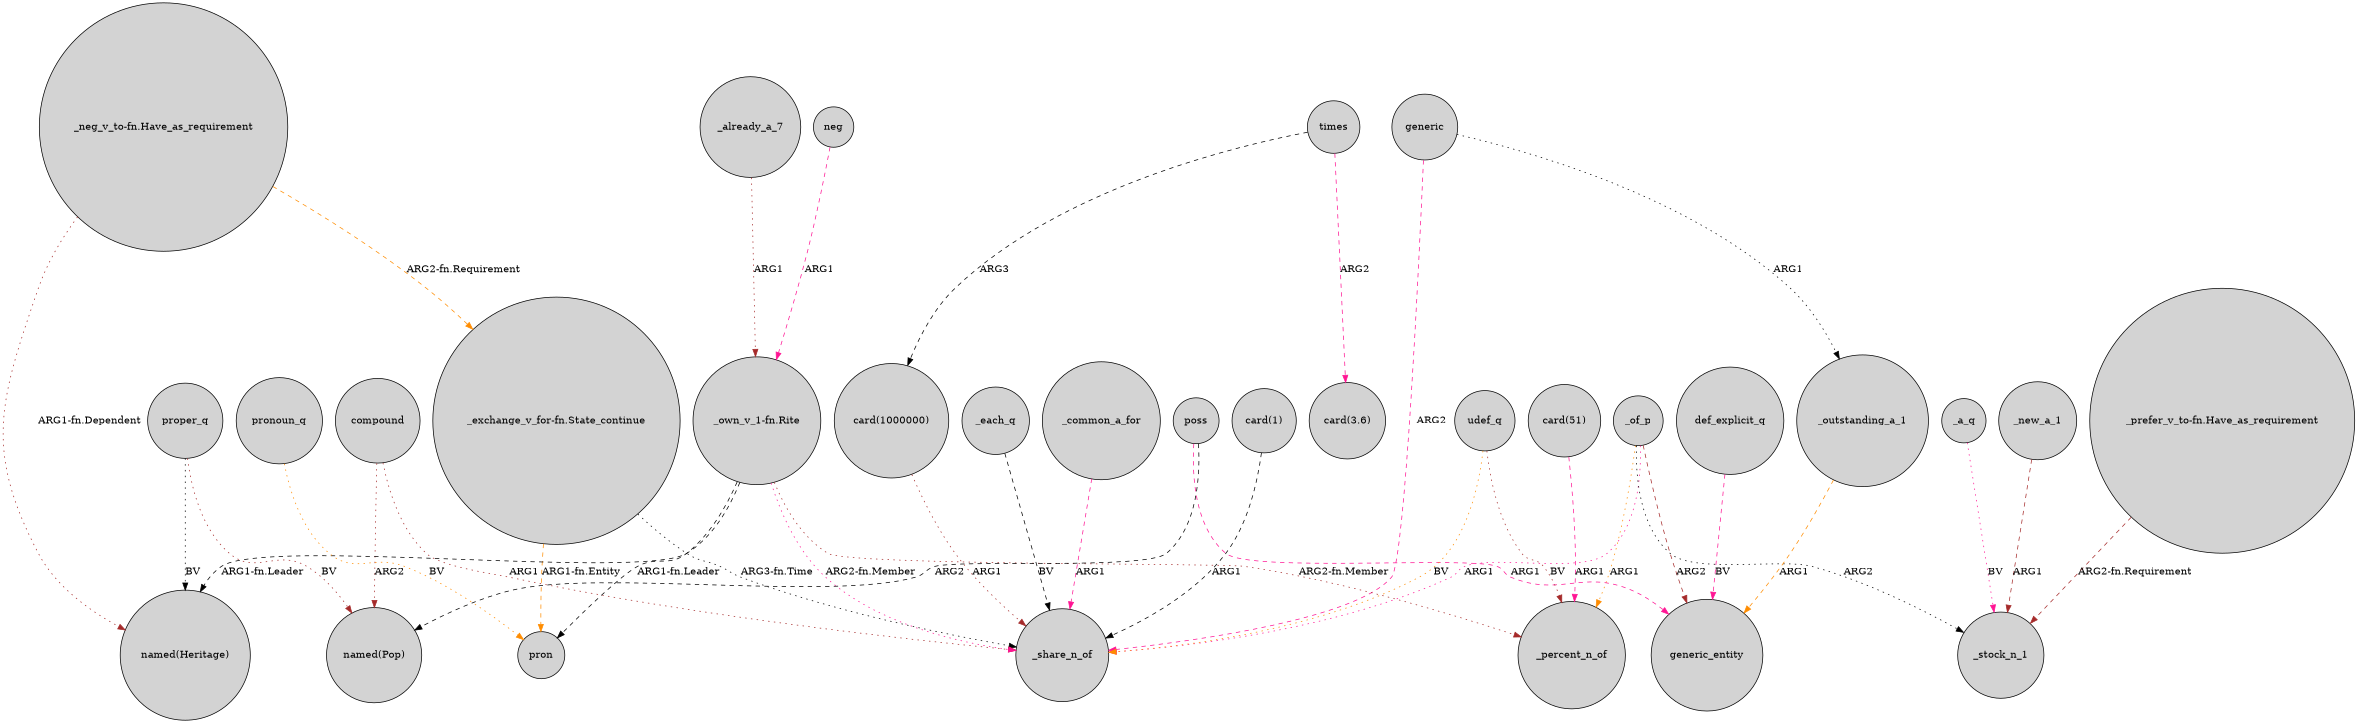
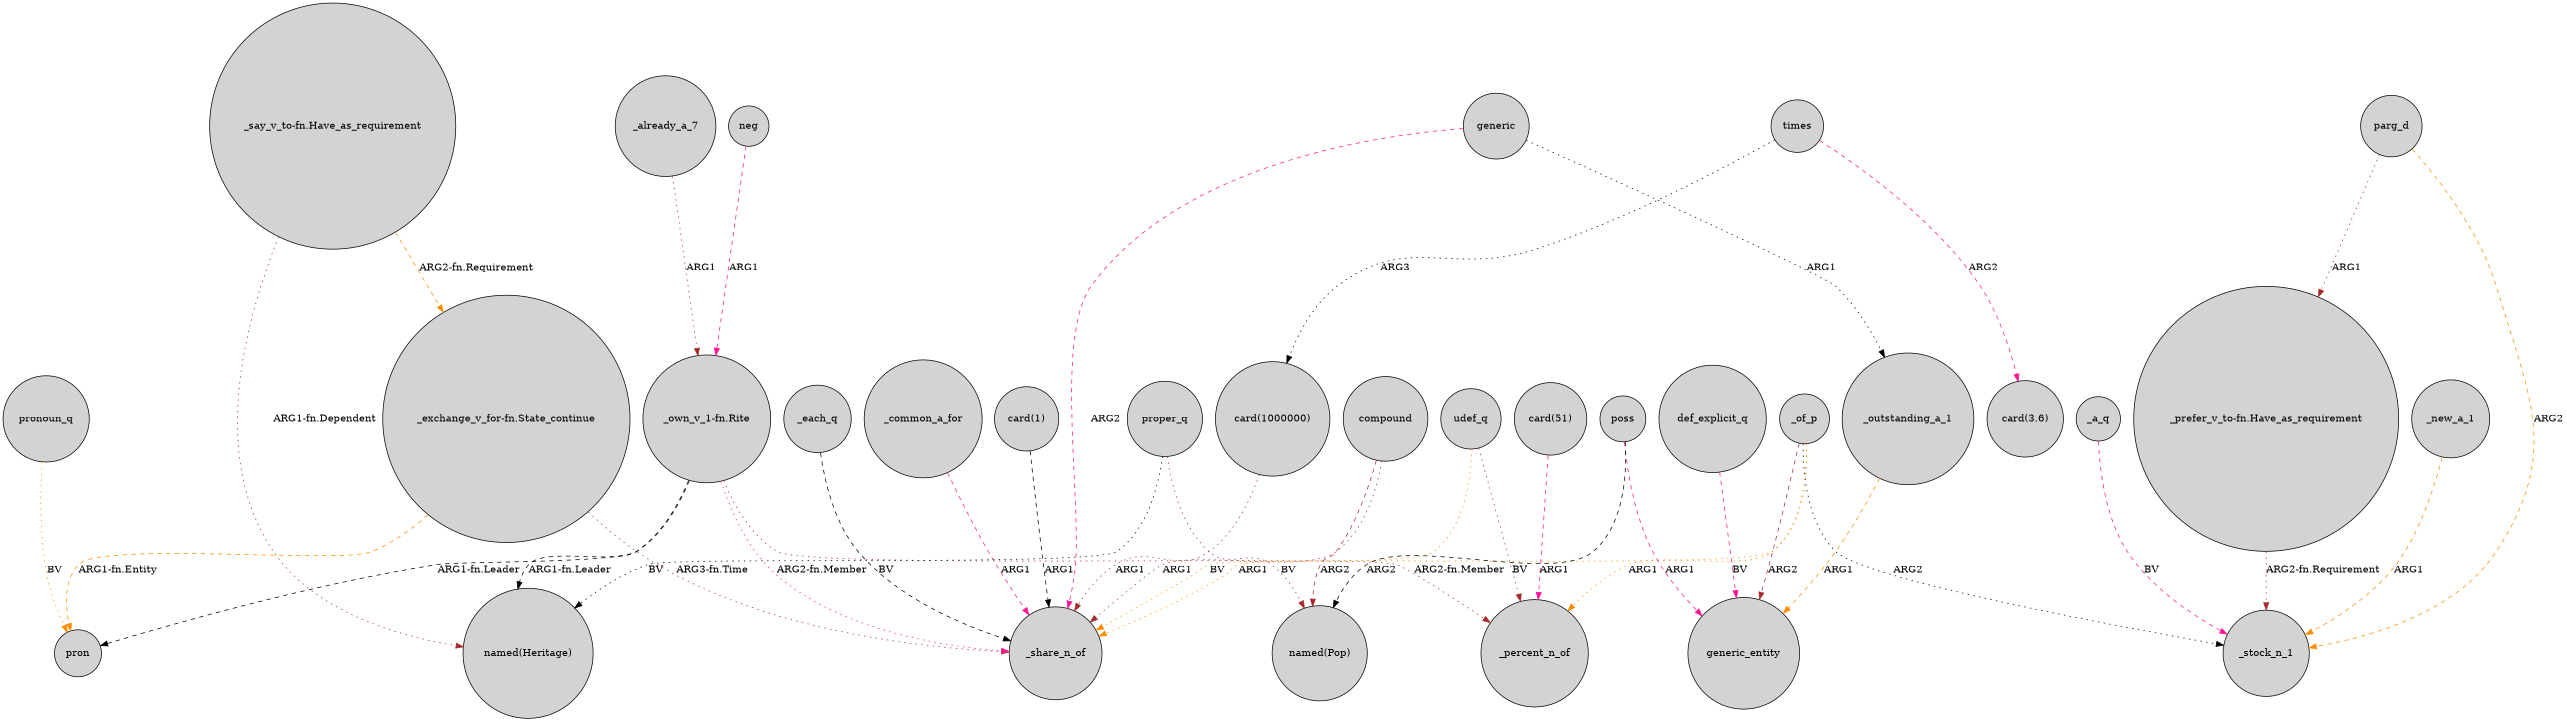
node "parg_d": added
node "_neg_v_to-fn.Have_as_requirement": label "_neg_v_to-fn.Have_as_requirement" -> "_say_v_to-fn.Have_as_requirement"
edge "times" -> "card(1000000)": style dashed -> dotted
edge "_a_q" -> "_stock_n_1": style dotted -> dashed
edge "compound" -> "named(Pop)": style dotted -> dashed
edge "_new_a_1" -> "_stock_n_1": color brown -> darkorange
edge "_prefer_v_to-fn.Have_as_requirement" -> "_stock_n_1": style dashed -> dotted
edge "_of_p" -> "_share_n_of": color deeppink -> darkorange
edge "_exchange_v_for-fn.State_continue" -> "_share_n_of": color black -> brown
